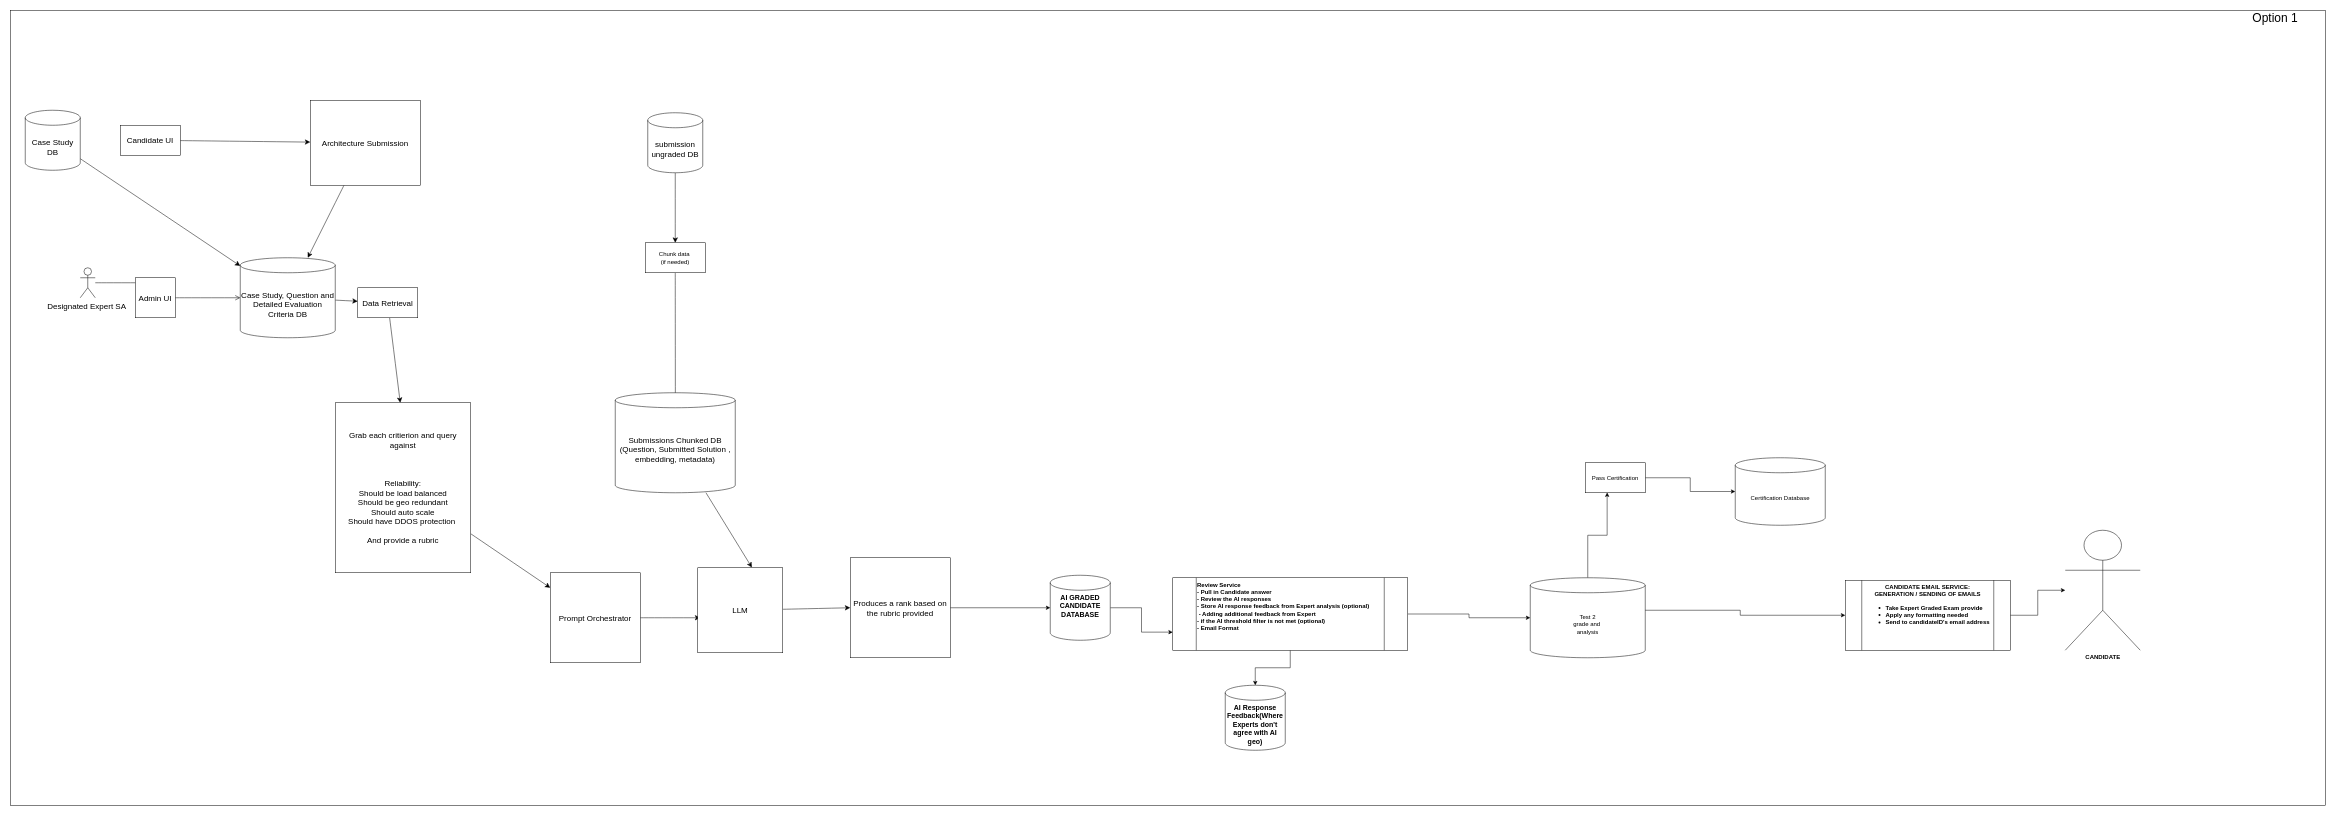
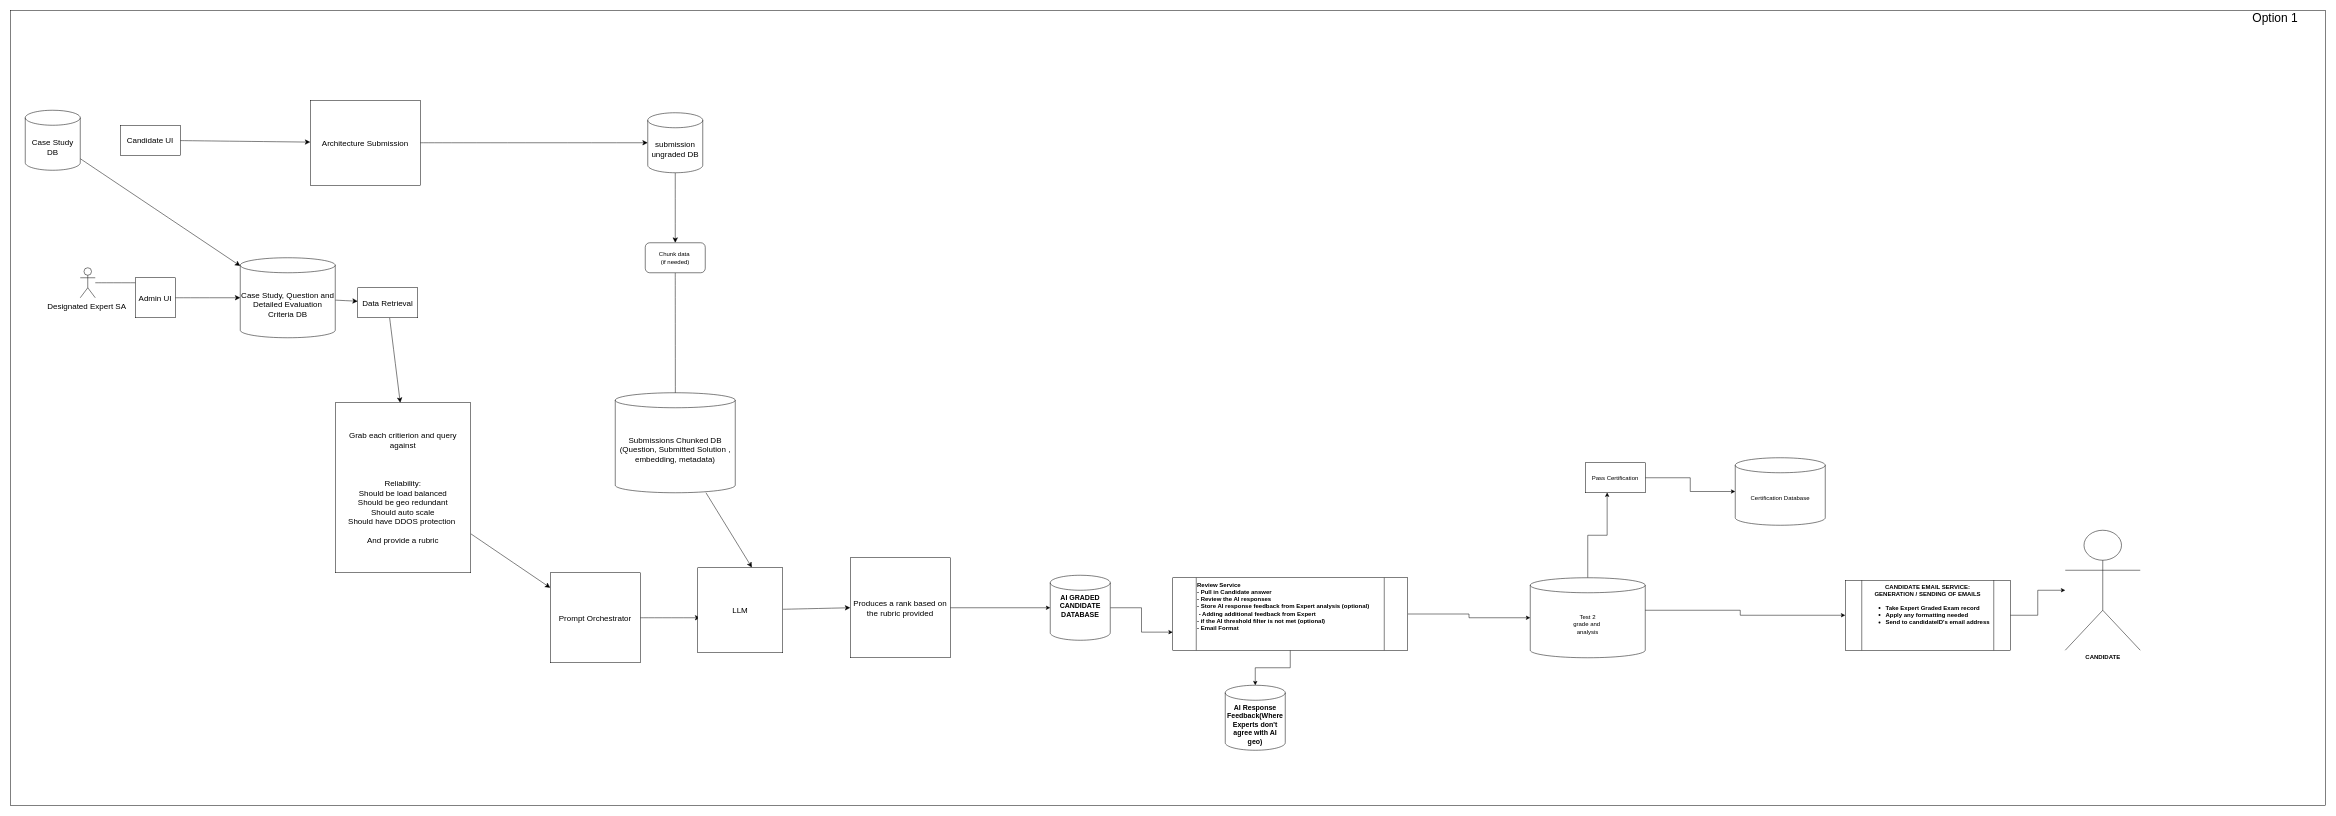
edge "Architecture Submission" -> "Case Study, Question and Detailed Evaluation Criteria DB": now "Architecture Submission" -> "submission ungraded DB"
node "Chunk data (if needed)": shape rectangle -> rounded rectangle
edge "Admin UI" -> "Case Study, Question and Detailed Evaluation Criteria DB": arrowhead open -> classic
node "CANDIDATE EMAIL SERVICE: GENERATION / SENDING OF EMAILS Take Expert Graded Exam provide Apply any formatting needed Send to candidateID's email address": label "CANDIDATE EMAIL SERVICE: GENERATION / SENDING OF EMAILS Take Expert Graded Exam provide Apply any formatting needed Send to candidateID's email address" -> "CANDIDATE EMAIL SERVICE: GENERATION / SENDING OF EMAILS Take Expert Graded Exam record Apply any formatting needed Send to candidateID's email address"
